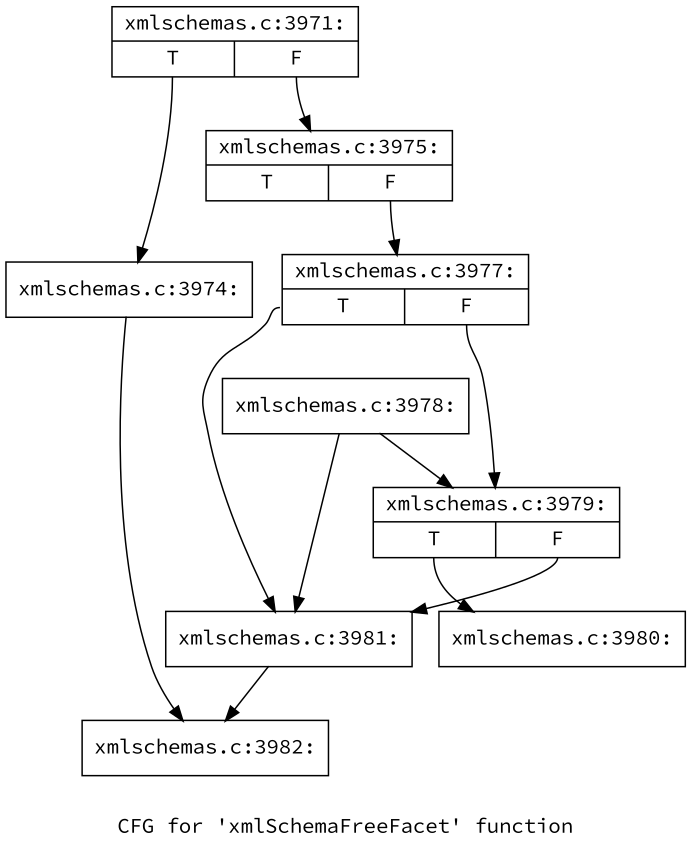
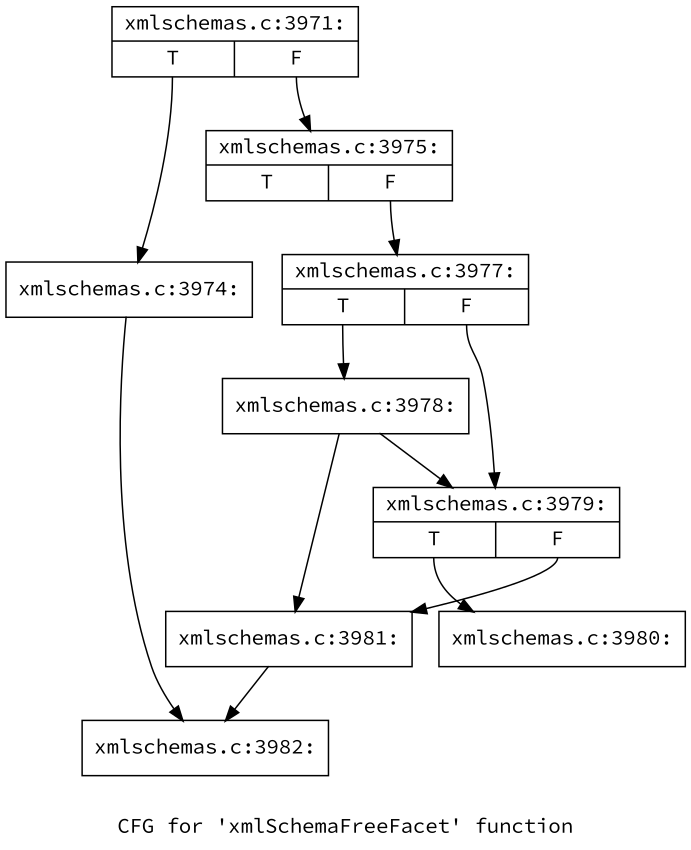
edge "xmlschemas.c:3977:" -> "xmlschemas.c:3981:": now "xmlschemas.c:3977:" -> "xmlschemas.c:3978:"
